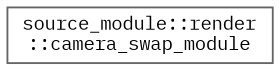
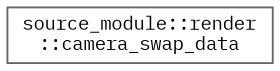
node "source_module::render ::camera_swap_module": label "source_module::render ::camera_swap_module" -> "source_module::render ::camera_swap_data"
